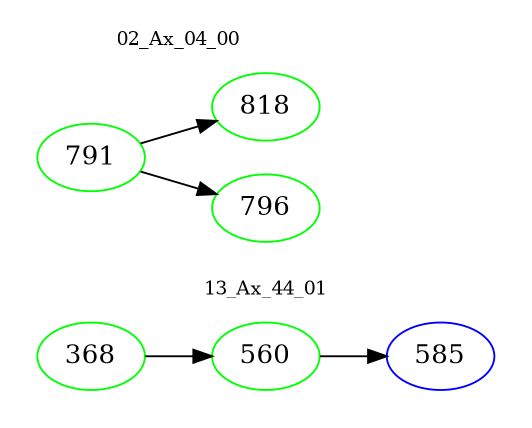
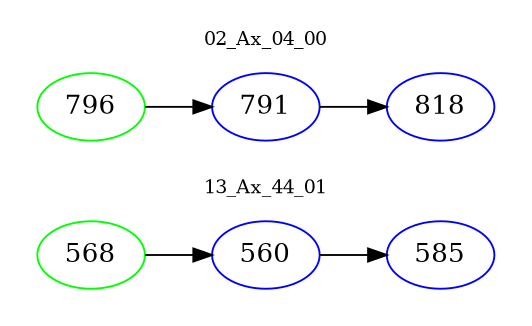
node "818": color green -> blue
node "791": color green -> blue
edge "791" -> "796": reversed
node "368": label "368" -> "568"
node "560": color green -> blue
